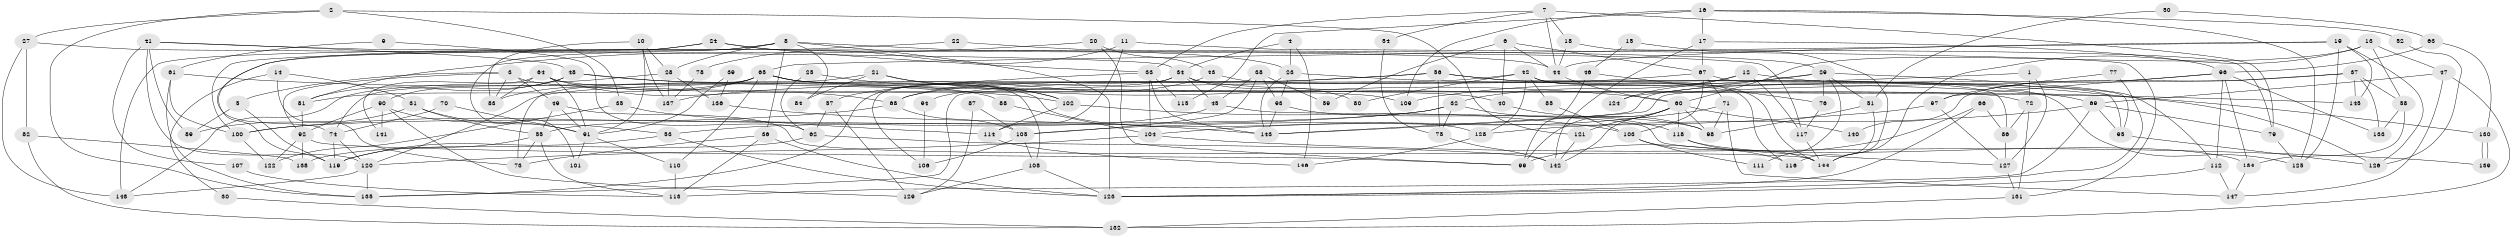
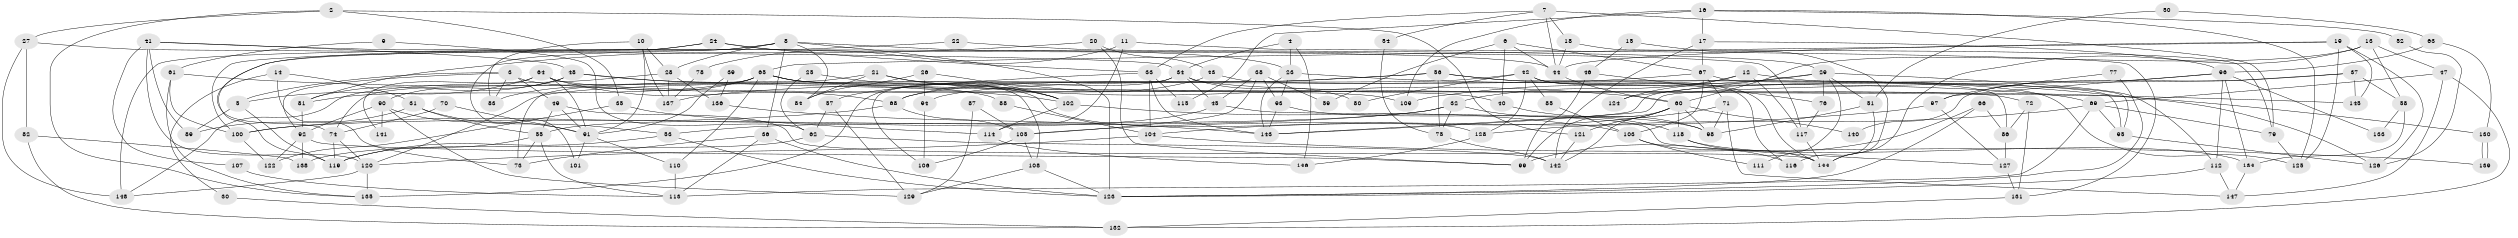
node "26": added
node "1": removed
edge "64" -- "83": now "64" -- "5"
edge "37" -- "133": removed
